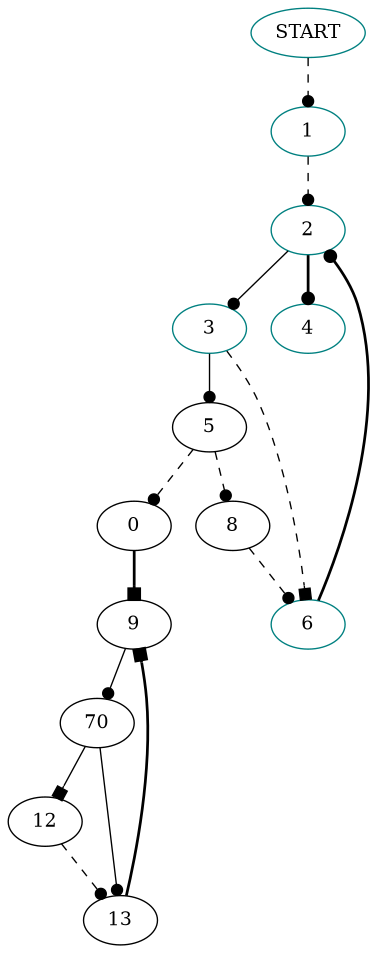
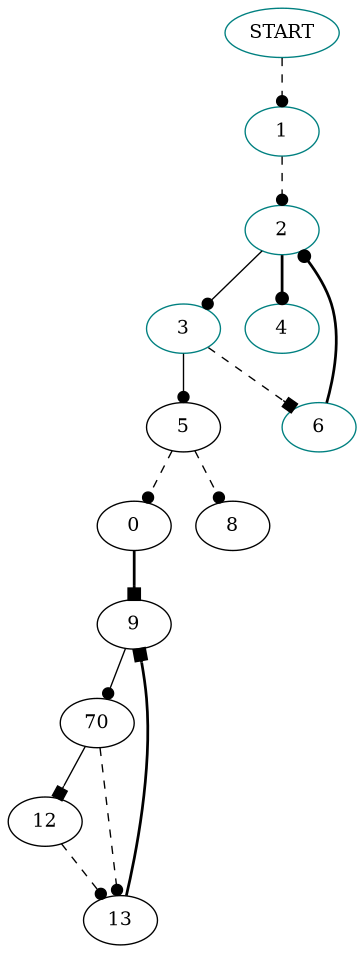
edge "8" -> "6": removed
edge "70" -> "13": style solid -> dashed
